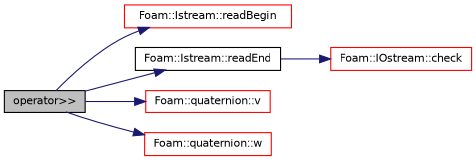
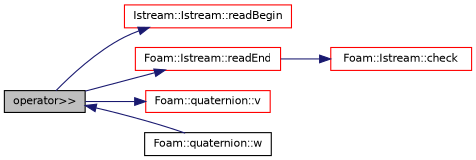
node "Foam::Istream::readBegin": label "Foam::Istream::readBegin" -> "Istream::Istream::readBegin"
node "Foam::Istream::readEnd": color black -> red
node "Foam::IOstream::check": label "Foam::IOstream::check" -> "Foam::Istream::check"
edge "operator>>" -> "Foam::quaternion::w": reversed
node "Foam::quaternion::w": color red -> black
